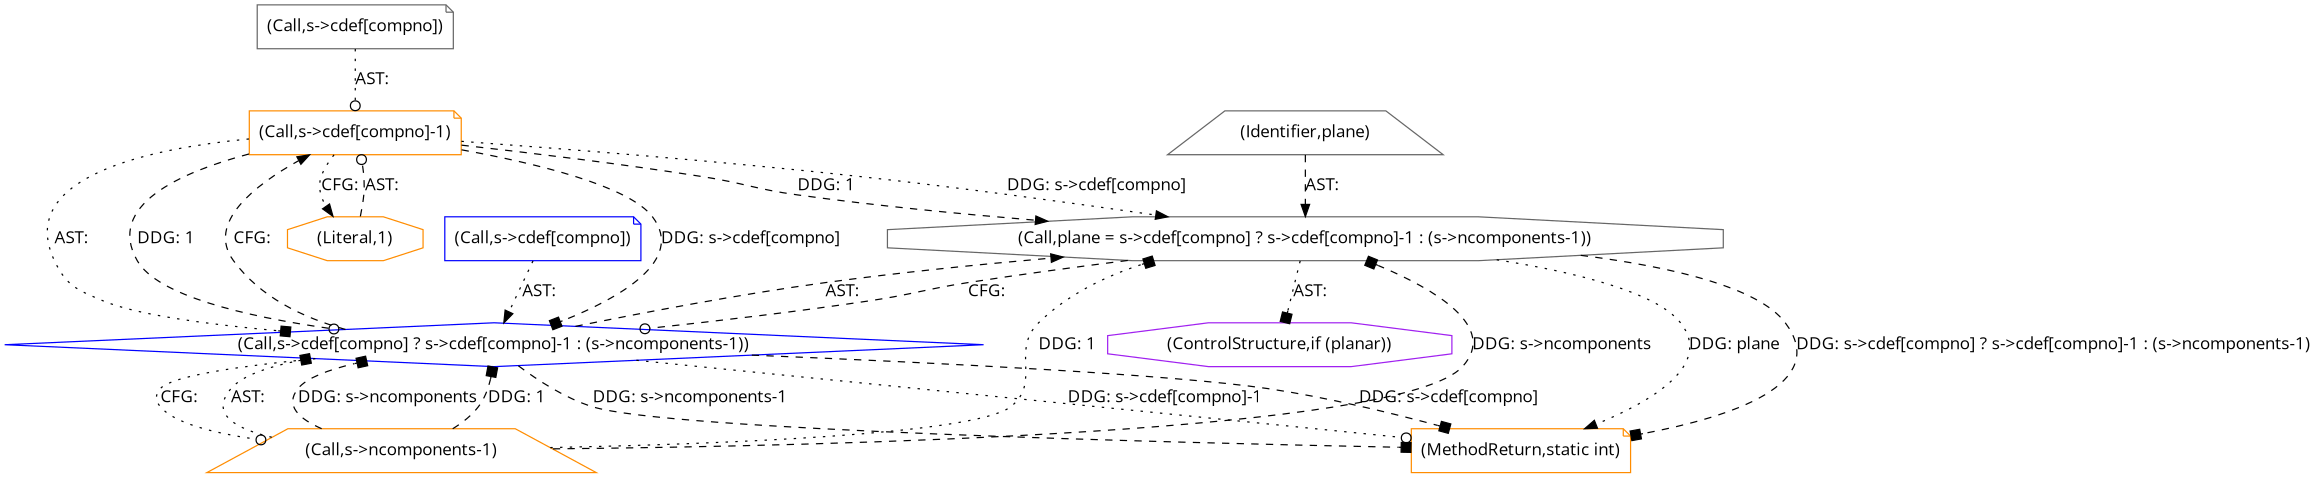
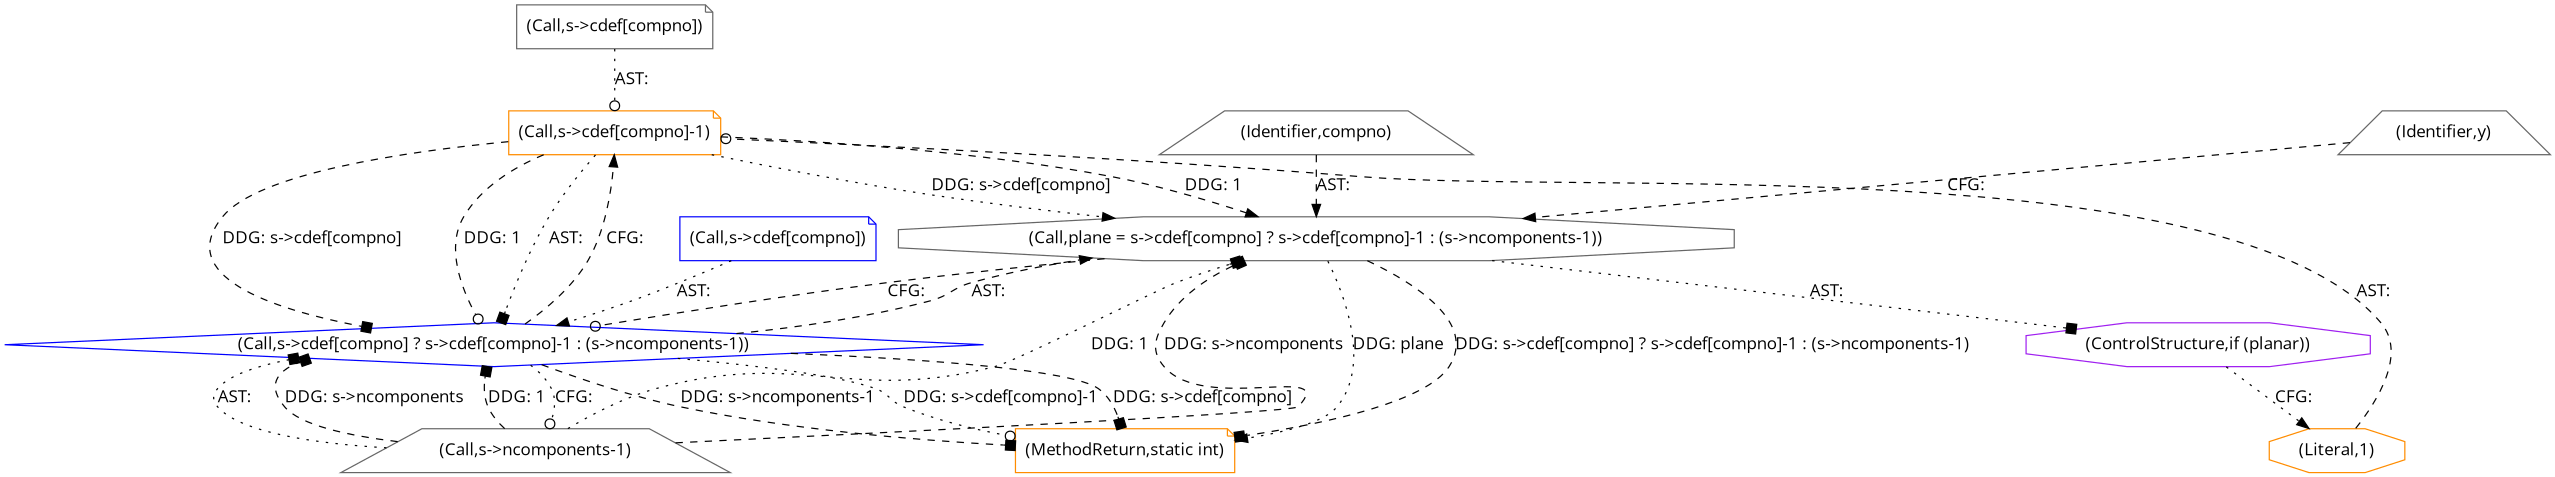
node "(Identifier,plane)": label "(Identifier,plane)" -> "(Identifier,compno)"
node "(Identifier,y)": added
edge "(Call,s->cdef[compno]-1)" -> "(Literal,1)": now "(ControlStructure,if (planar))" -> "(Literal,1)"
node "(Call,s->ncomponents-1)": color darkorange -> gray40
